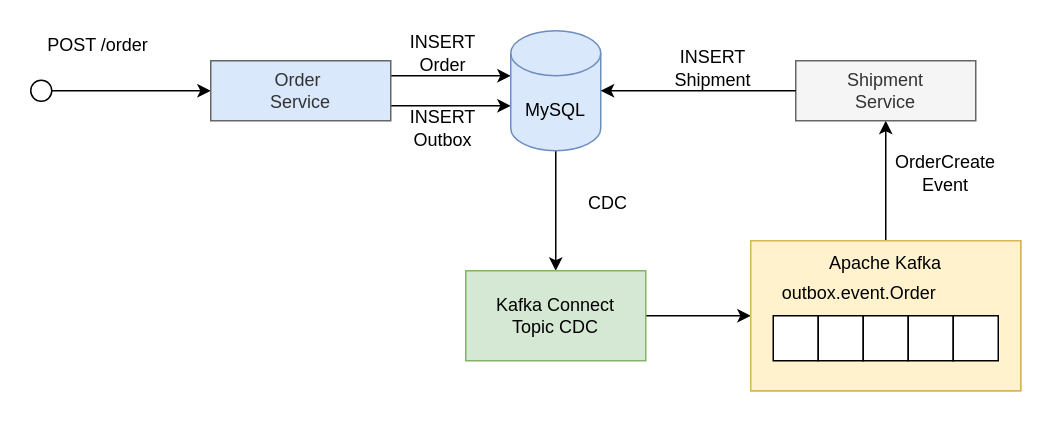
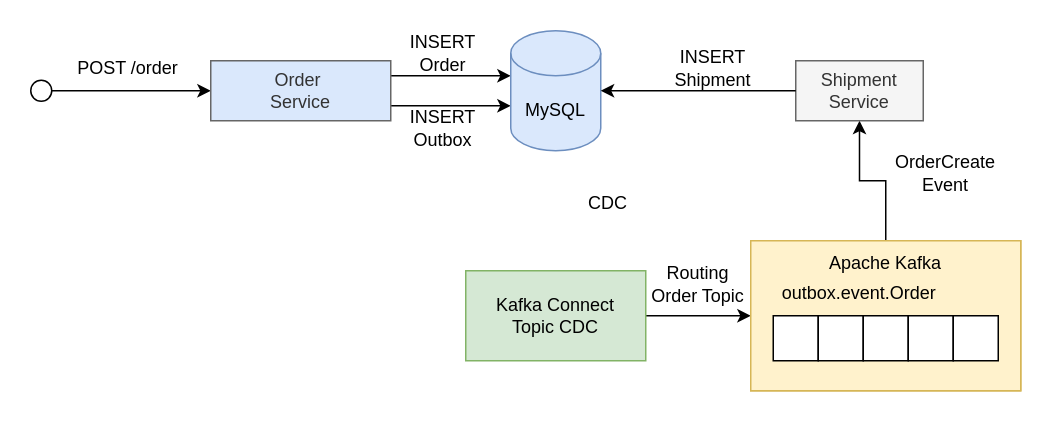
node "POST /order": moved (98, 46) -> (128, 68)
node "Shipment Service": size 180x60 -> 128x60
edge "MySQL" -> "Kafka Connect Topic CDC": removed
node "Routing Order Topic": added
